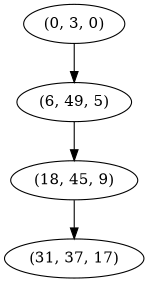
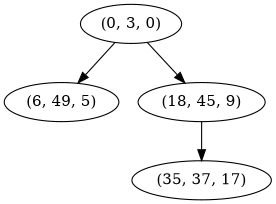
edge "(6, 49, 5)" -> "(18, 45, 9)": now "(0, 3, 0)" -> "(18, 45, 9)"
node "(31, 37, 17)": label "(31, 37, 17)" -> "(35, 37, 17)"
